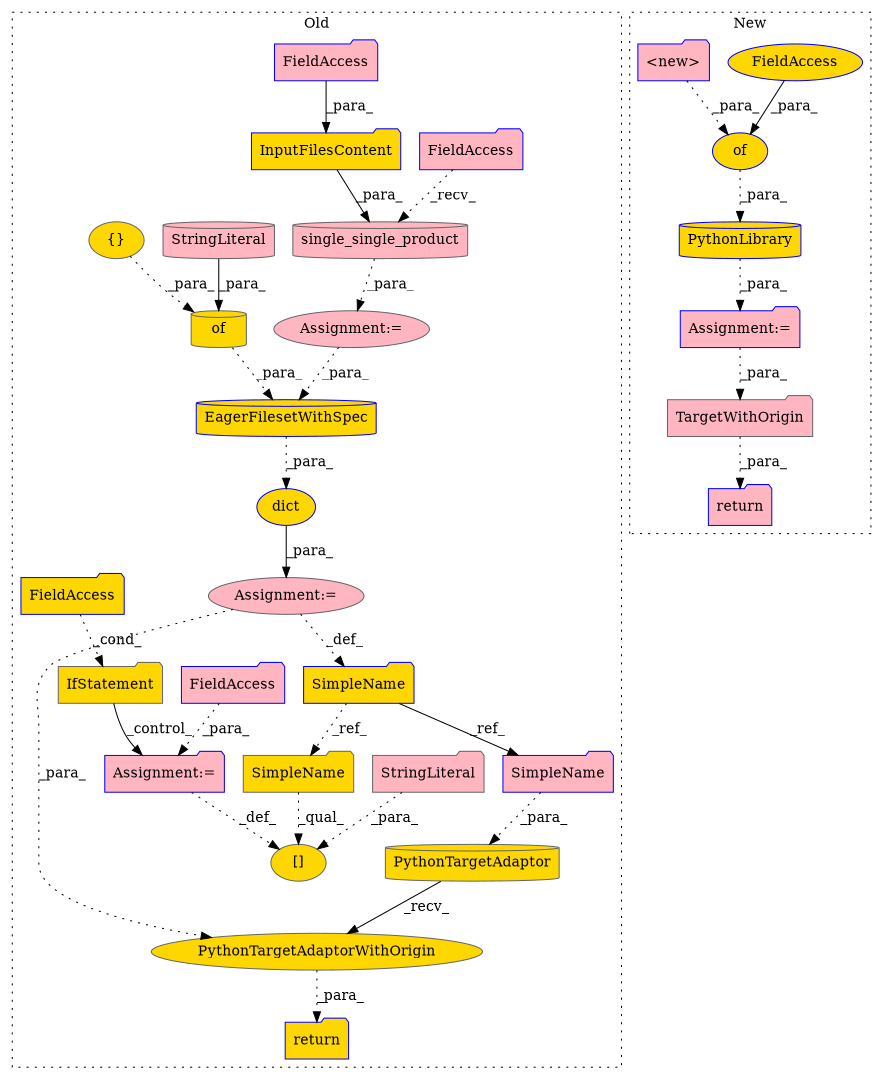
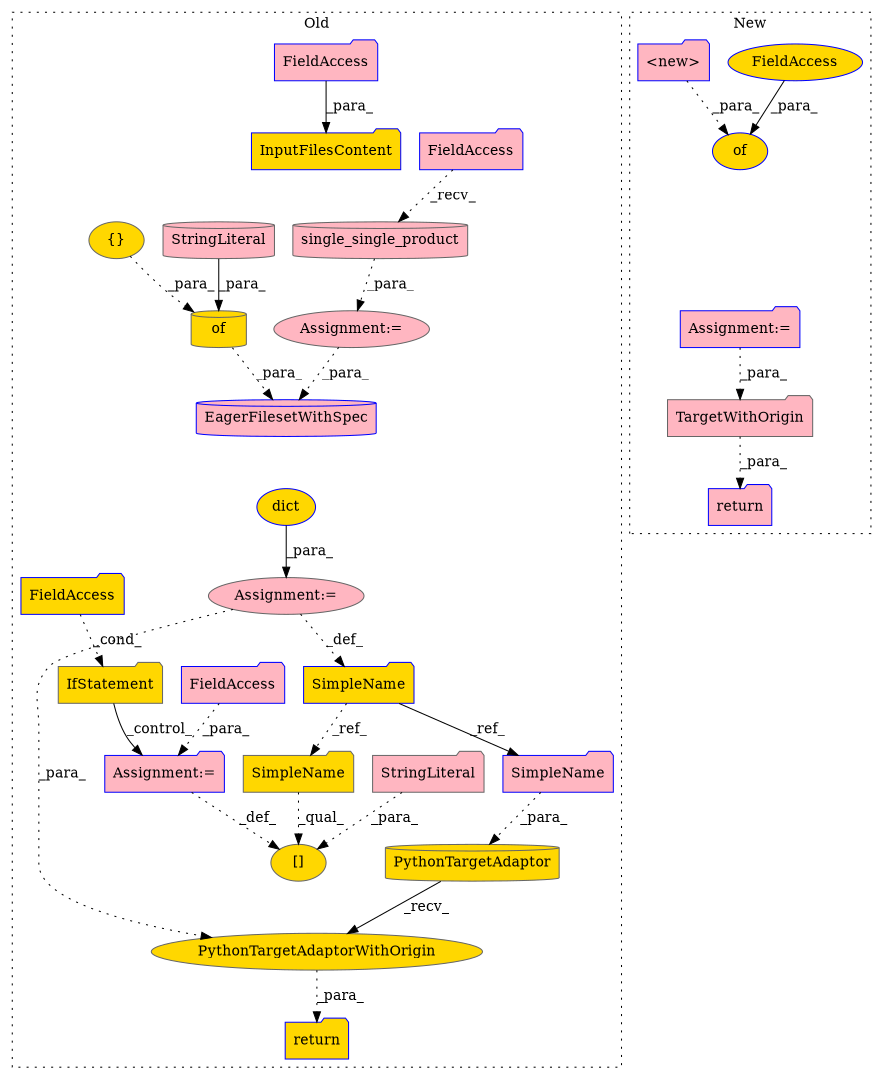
edge "InputFilesContent" -> "single_single_product": removed, label "_para_"
node "PythonLibrary": removed
node "EagerFilesetWithSpec": fillcolor gold -> lightpink
edge "EagerFilesetWithSpec" -> "dict": removed, label "_para_"
